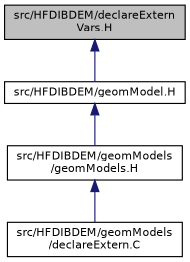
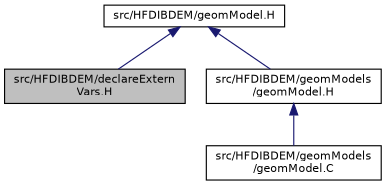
edge "src/HFDIBDEM/geomModel.H" -> "src/HFDIBDEM/declareExtern Vars.H": reversed
node "src/HFDIBDEM/geomModels /geomModels.H": label "src/HFDIBDEM/geomModels /geomModels.H" -> "src/HFDIBDEM/geomModels /geomModel.H"
node "src/HFDIBDEM/geomModels /declareExtern.C": label "src/HFDIBDEM/geomModels /declareExtern.C" -> "src/HFDIBDEM/geomModels /geomModel.C"
